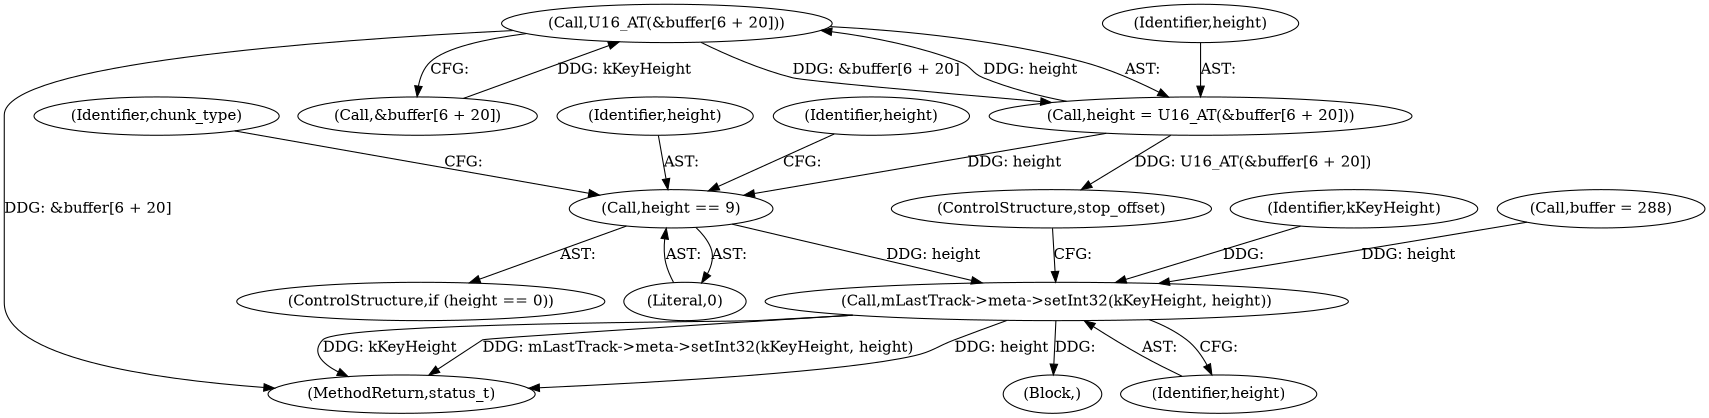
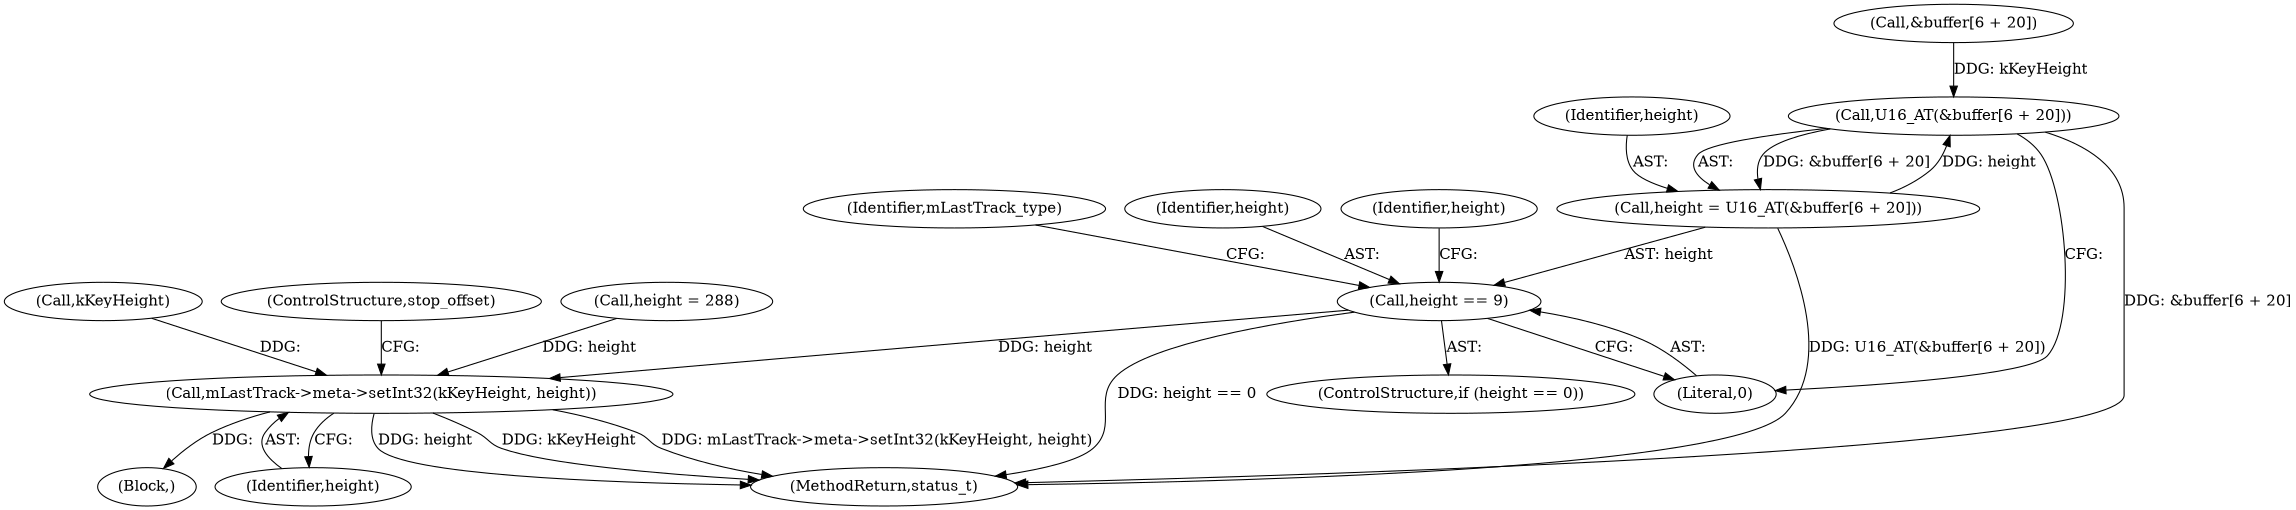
edge "(Call,U16_AT(&buffer[6 + 20]))" -> "(Call,&buffer[6 + 20])": now "(Call,U16_AT(&buffer[6 + 20]))" -> "(Literal,0)"
node "(Identifier,chunk_type)": label "(Identifier,chunk_type)" -> "(Identifier,mLastTrack_type)"
edge "(Call,height = U16_AT(&buffer[6 + 20]))" -> "(ControlStructure,stop_offset)": now "(Call,height = U16_AT(&buffer[6 + 20]))" -> "(MethodReturn,status_t)"
edge "(Call,height = U16_AT(&buffer[6 + 20]))" -> "(Call,height == 9)": label "DDG: height" -> "AST: height"
node "(Identifier,kKeyHeight)": label "(Identifier,kKeyHeight)" -> "(Call,kKeyHeight)"
node "(Call,buffer = 288)": label "(Call,buffer = 288)" -> "(Call,height = 288)"
edge "(Call,height == 9)" -> "(Literal,0)": label "AST: " -> "CFG: "
edge "(Call,height == 9)" -> "(MethodReturn,status_t)": added, label "DDG: height == 0"
